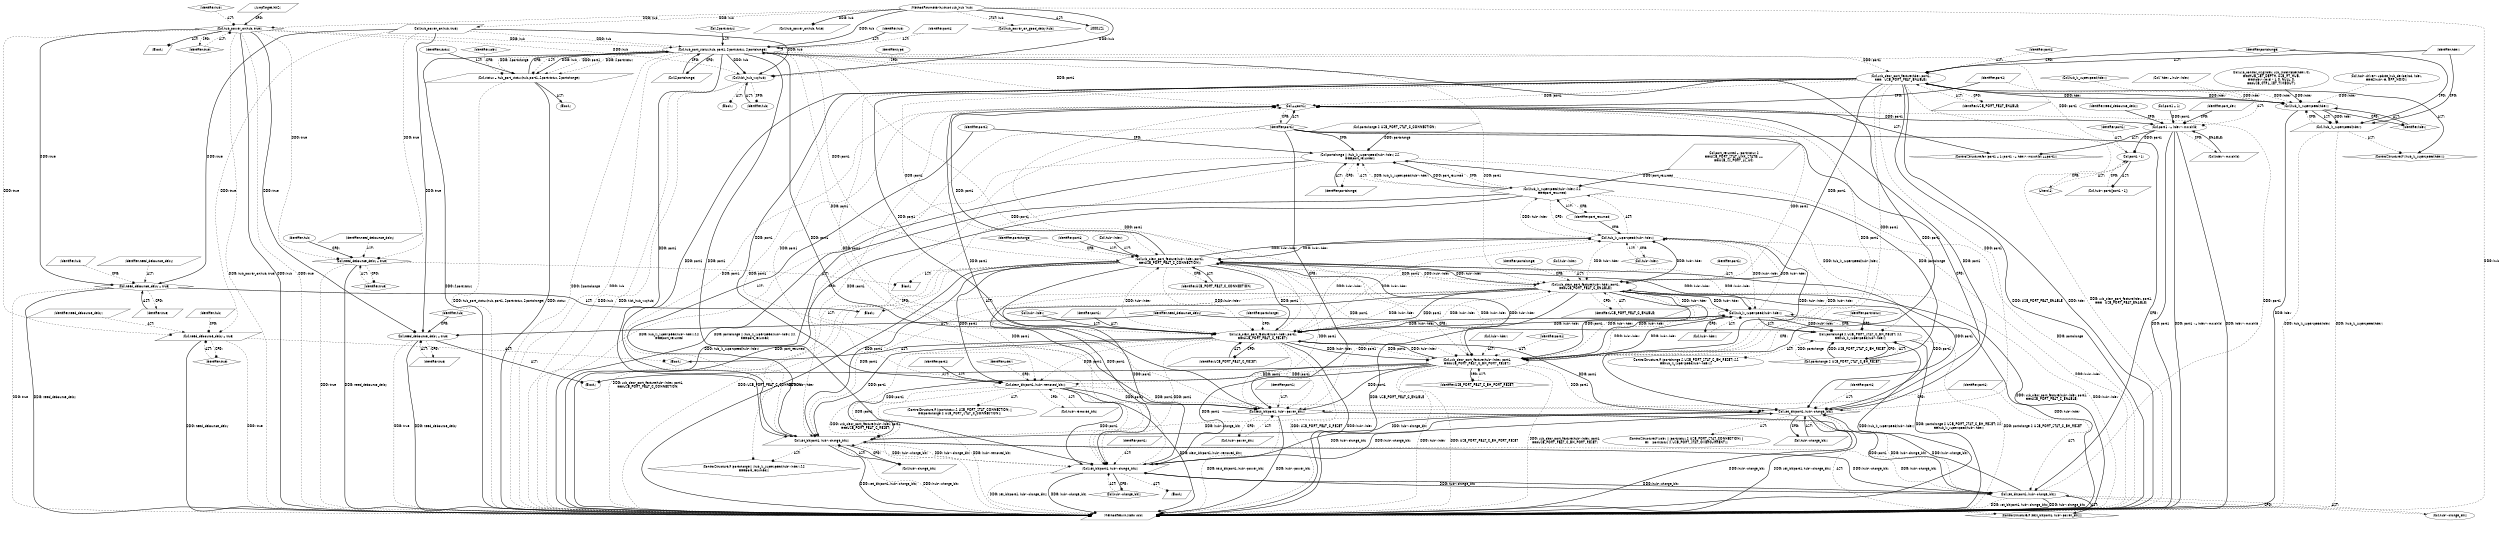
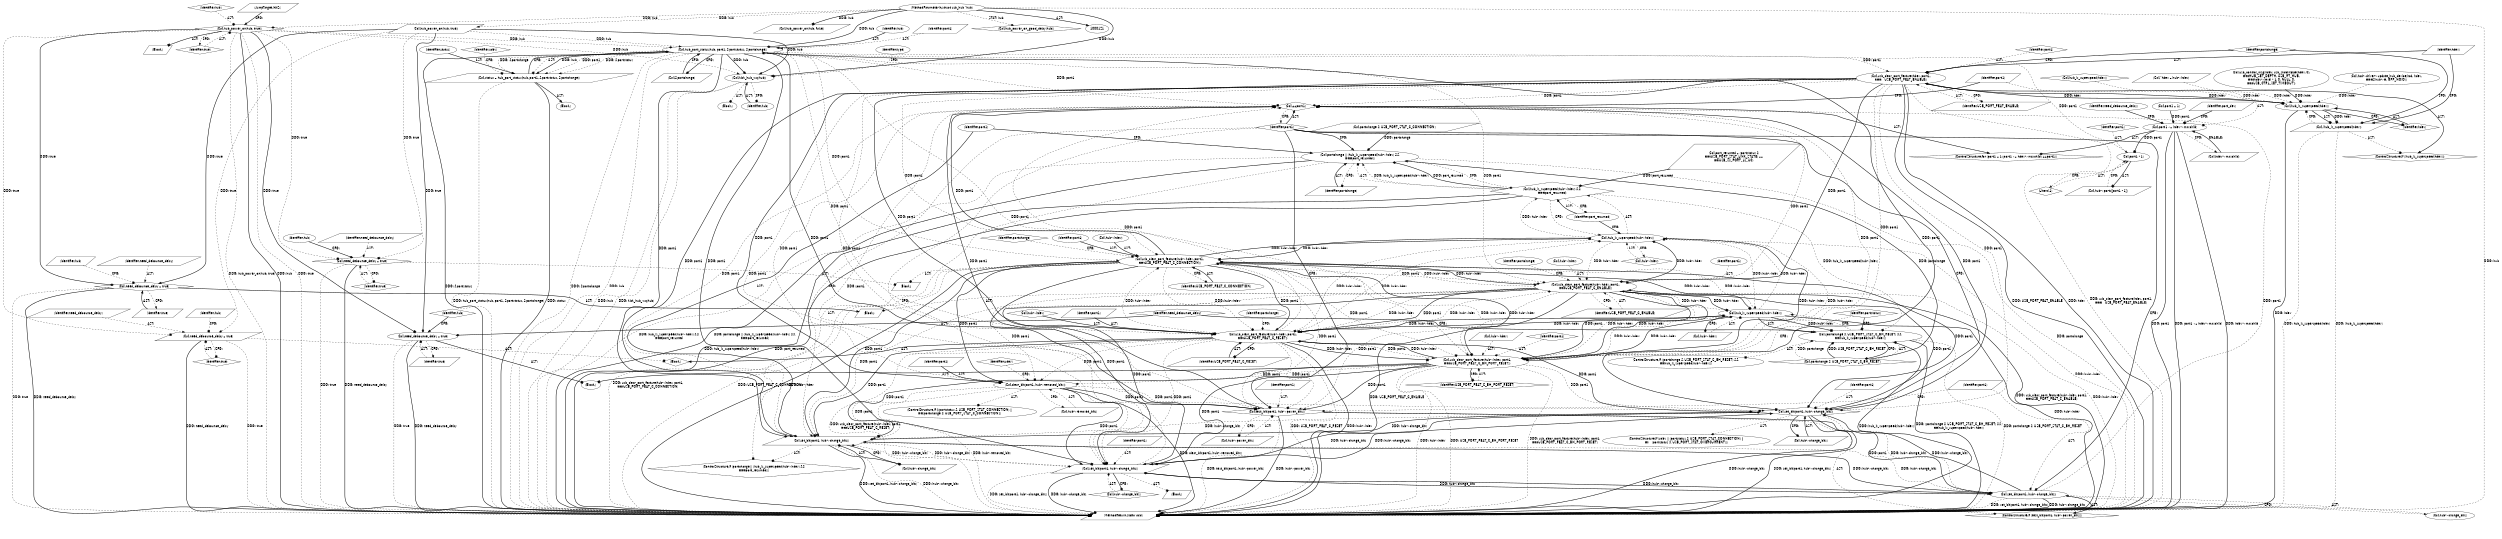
node "(Call,&portstatus)": removed
edge "(Call,++port1)" -> "(Call,port1 <= hdev->maxchild)": removed, label "DDG: port1"
